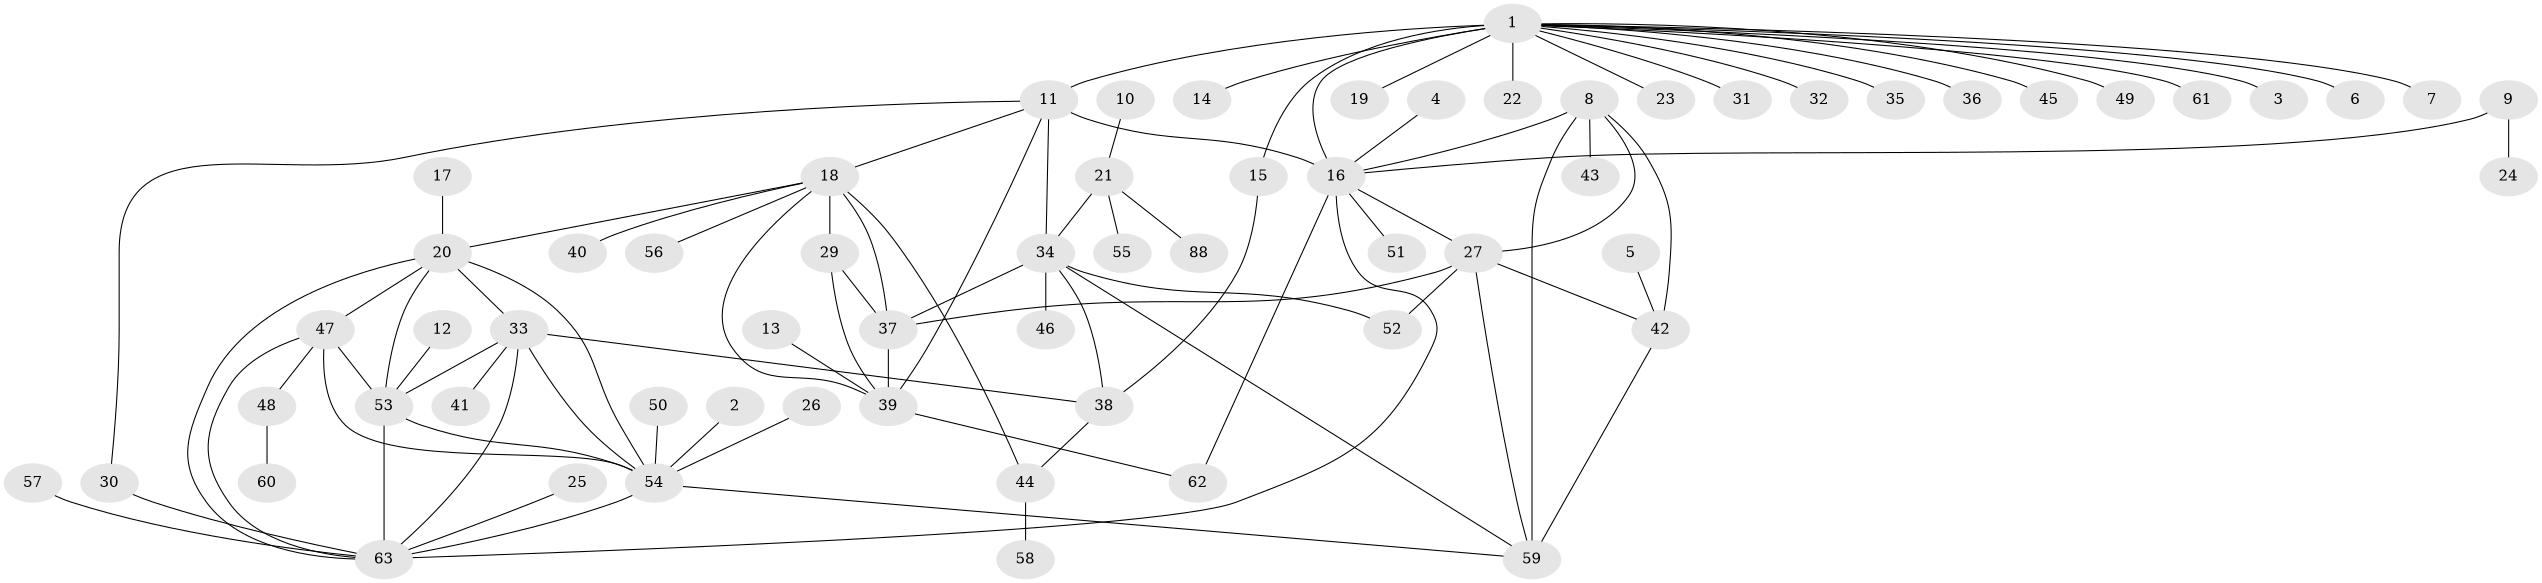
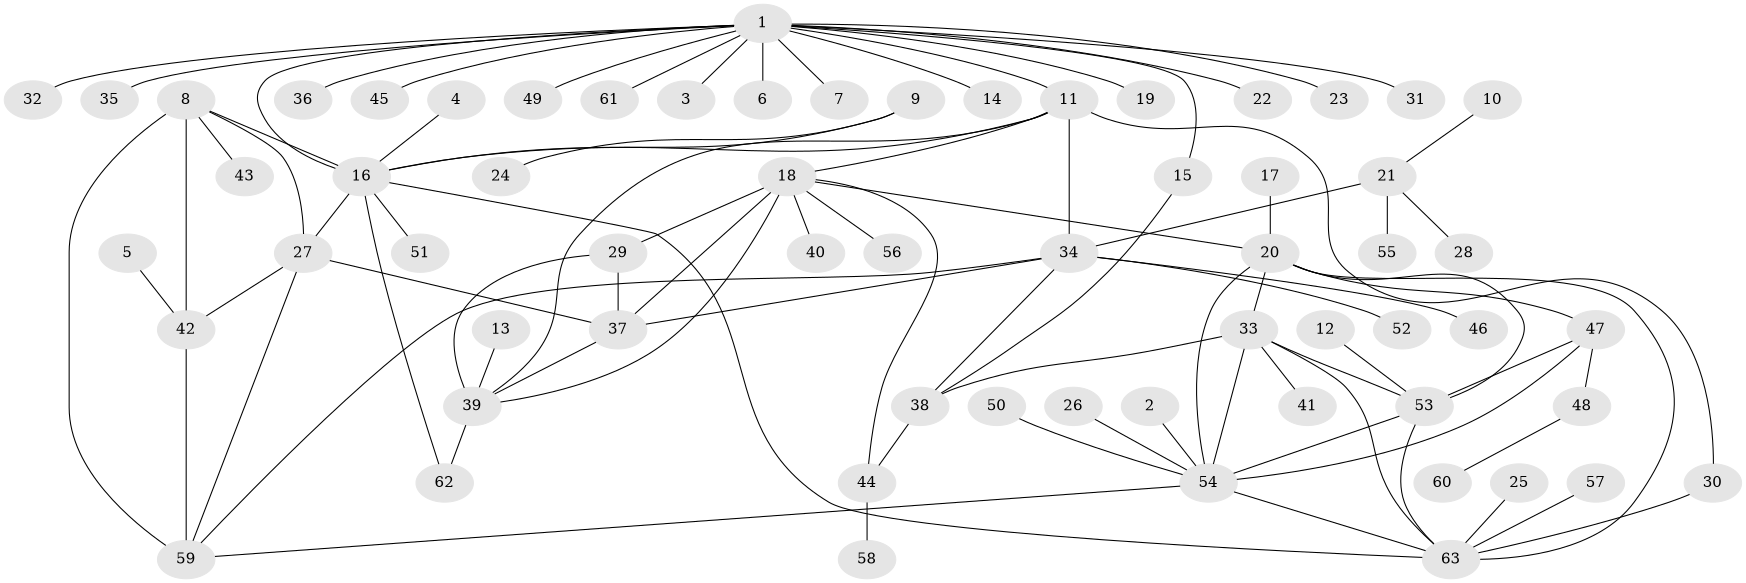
node "88": label "88" -> "28"
edge "27" -- "52": removed
edge "47" -- "63": removed
